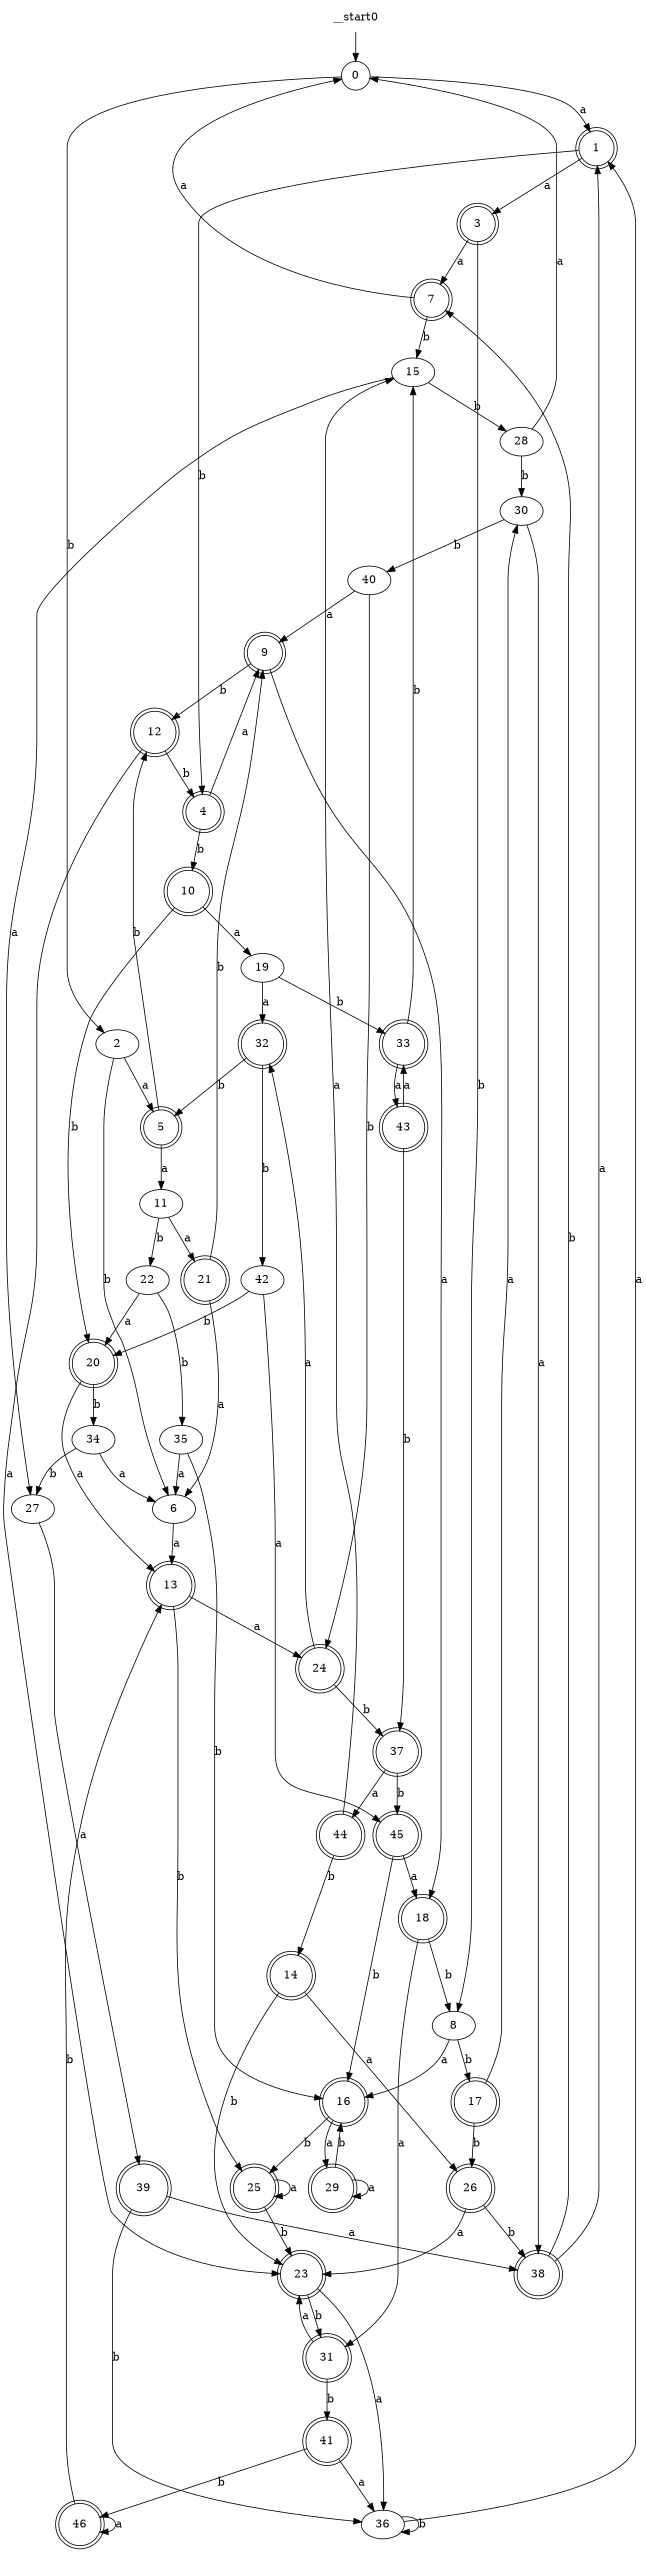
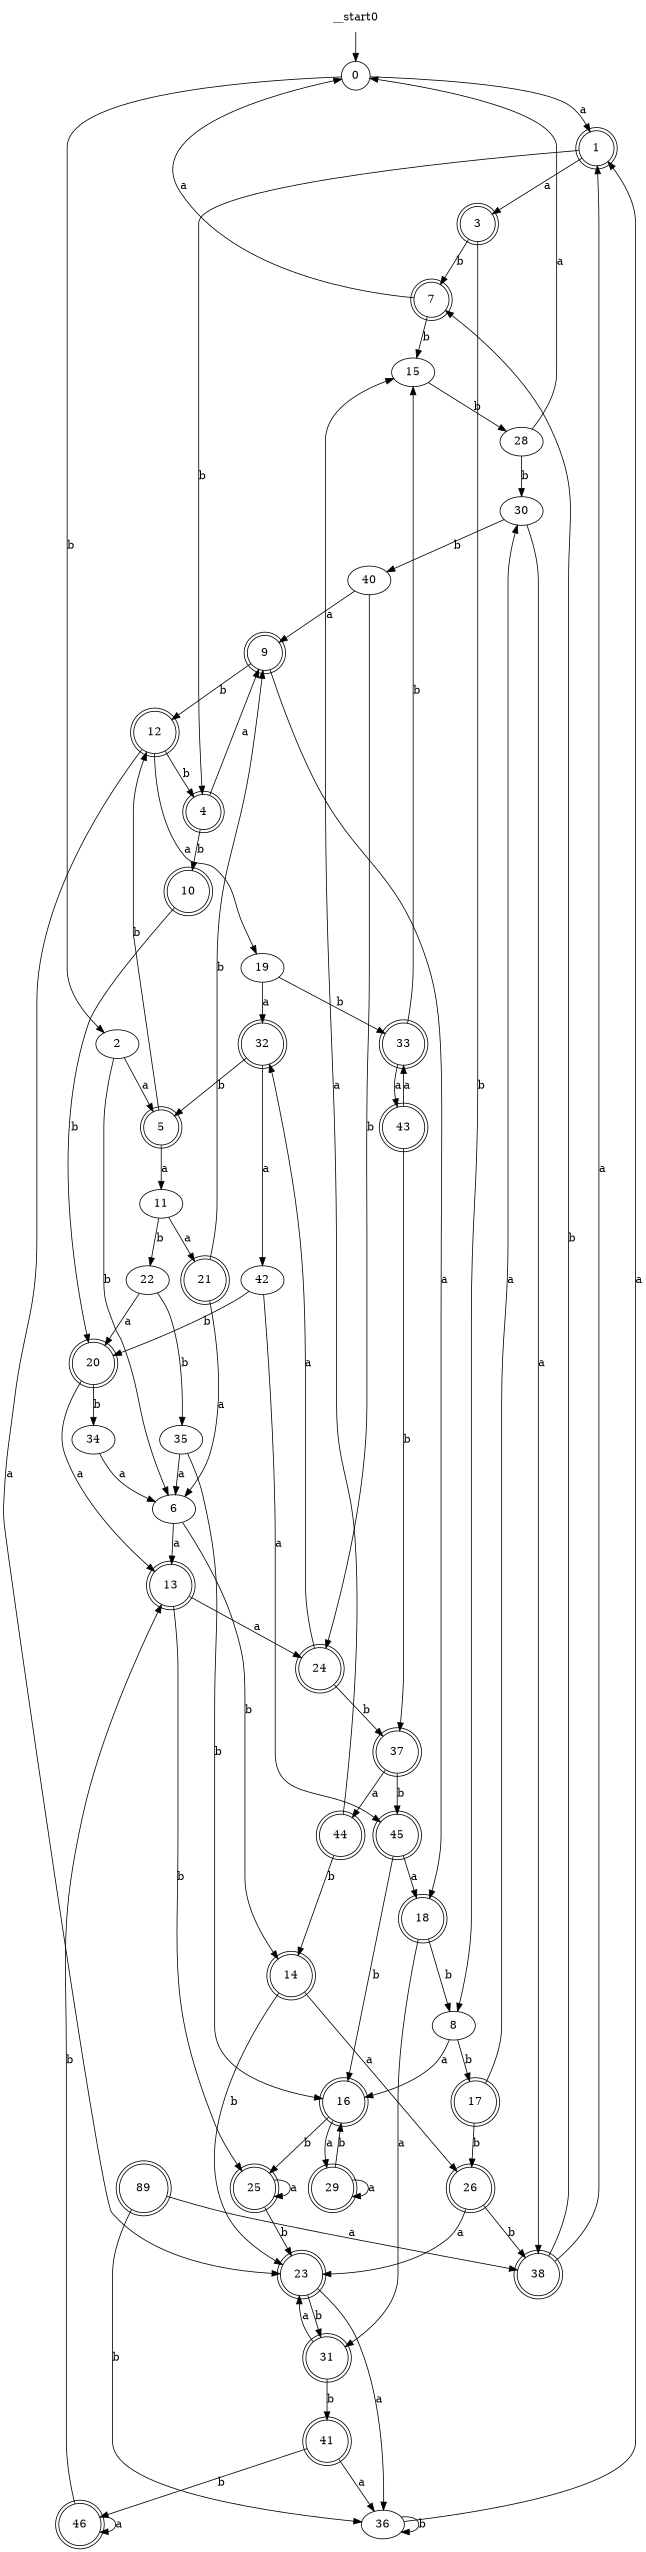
edge "3" -> "7": label "a" -> "b"
edge "10" -> "19": now "12" -> "19"
edge "32" -> "42": label "b" -> "a"
node "27": removed
edge "6" -> "14": added, label "b"
node "39": label "39" -> "89"
